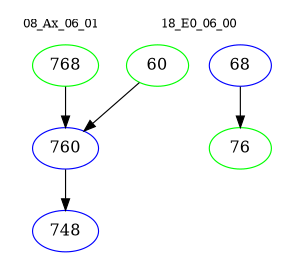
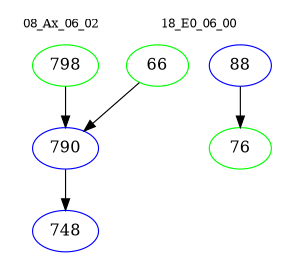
cluster "08_Ax_06_01": label "08_Ax_06_01" -> "08_Ax_06_02"
node "768": label "768" -> "798"
node "60": label "60" -> "66"
node "68": label "68" -> "88"
node "760": label "760" -> "790"
